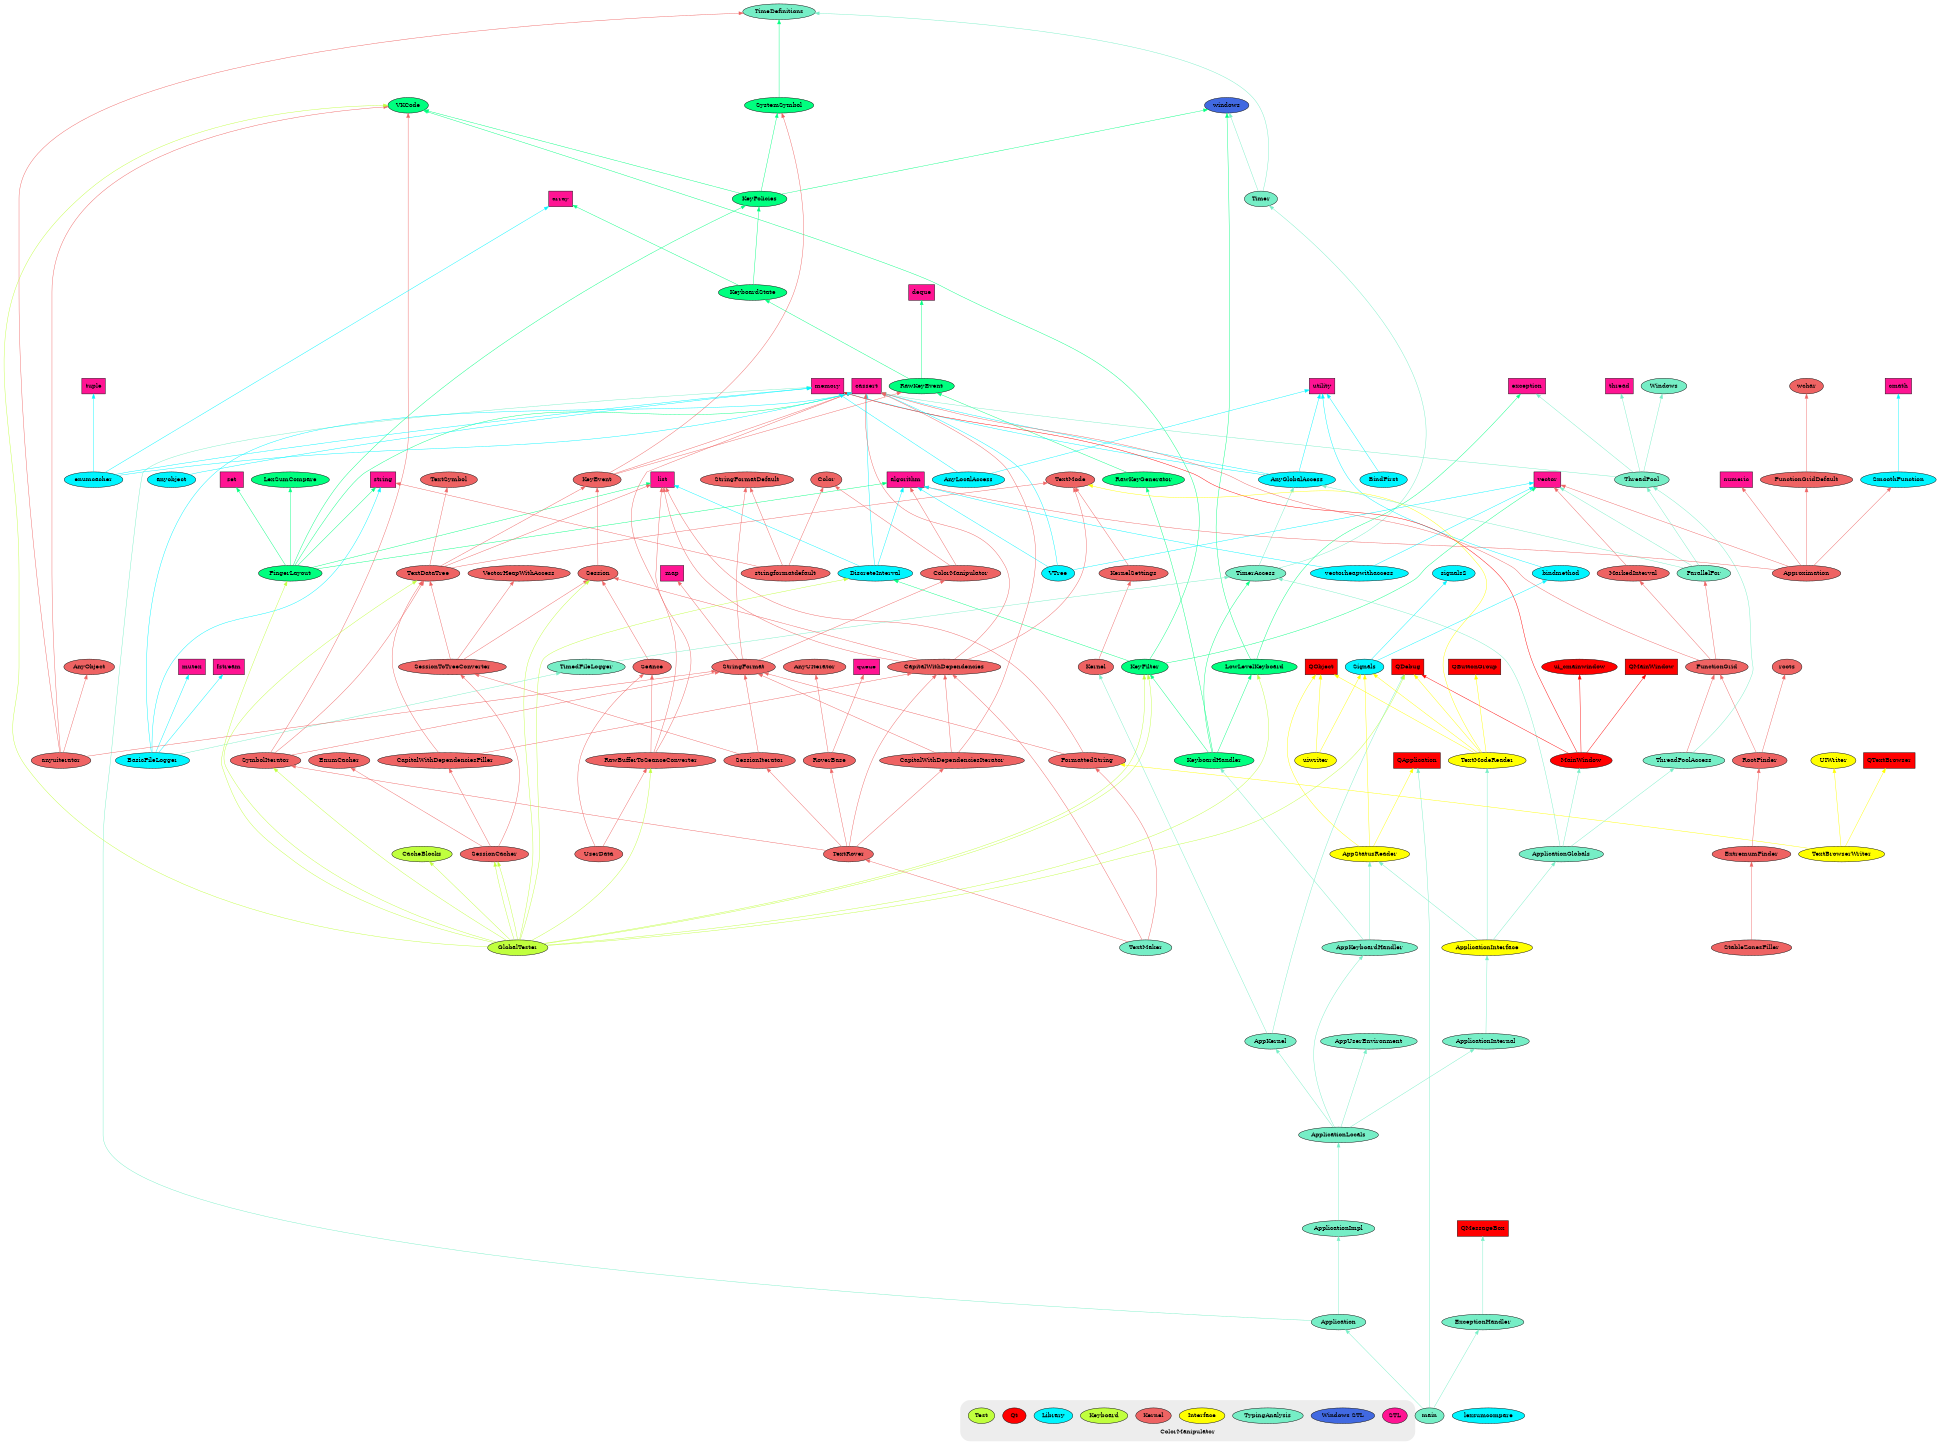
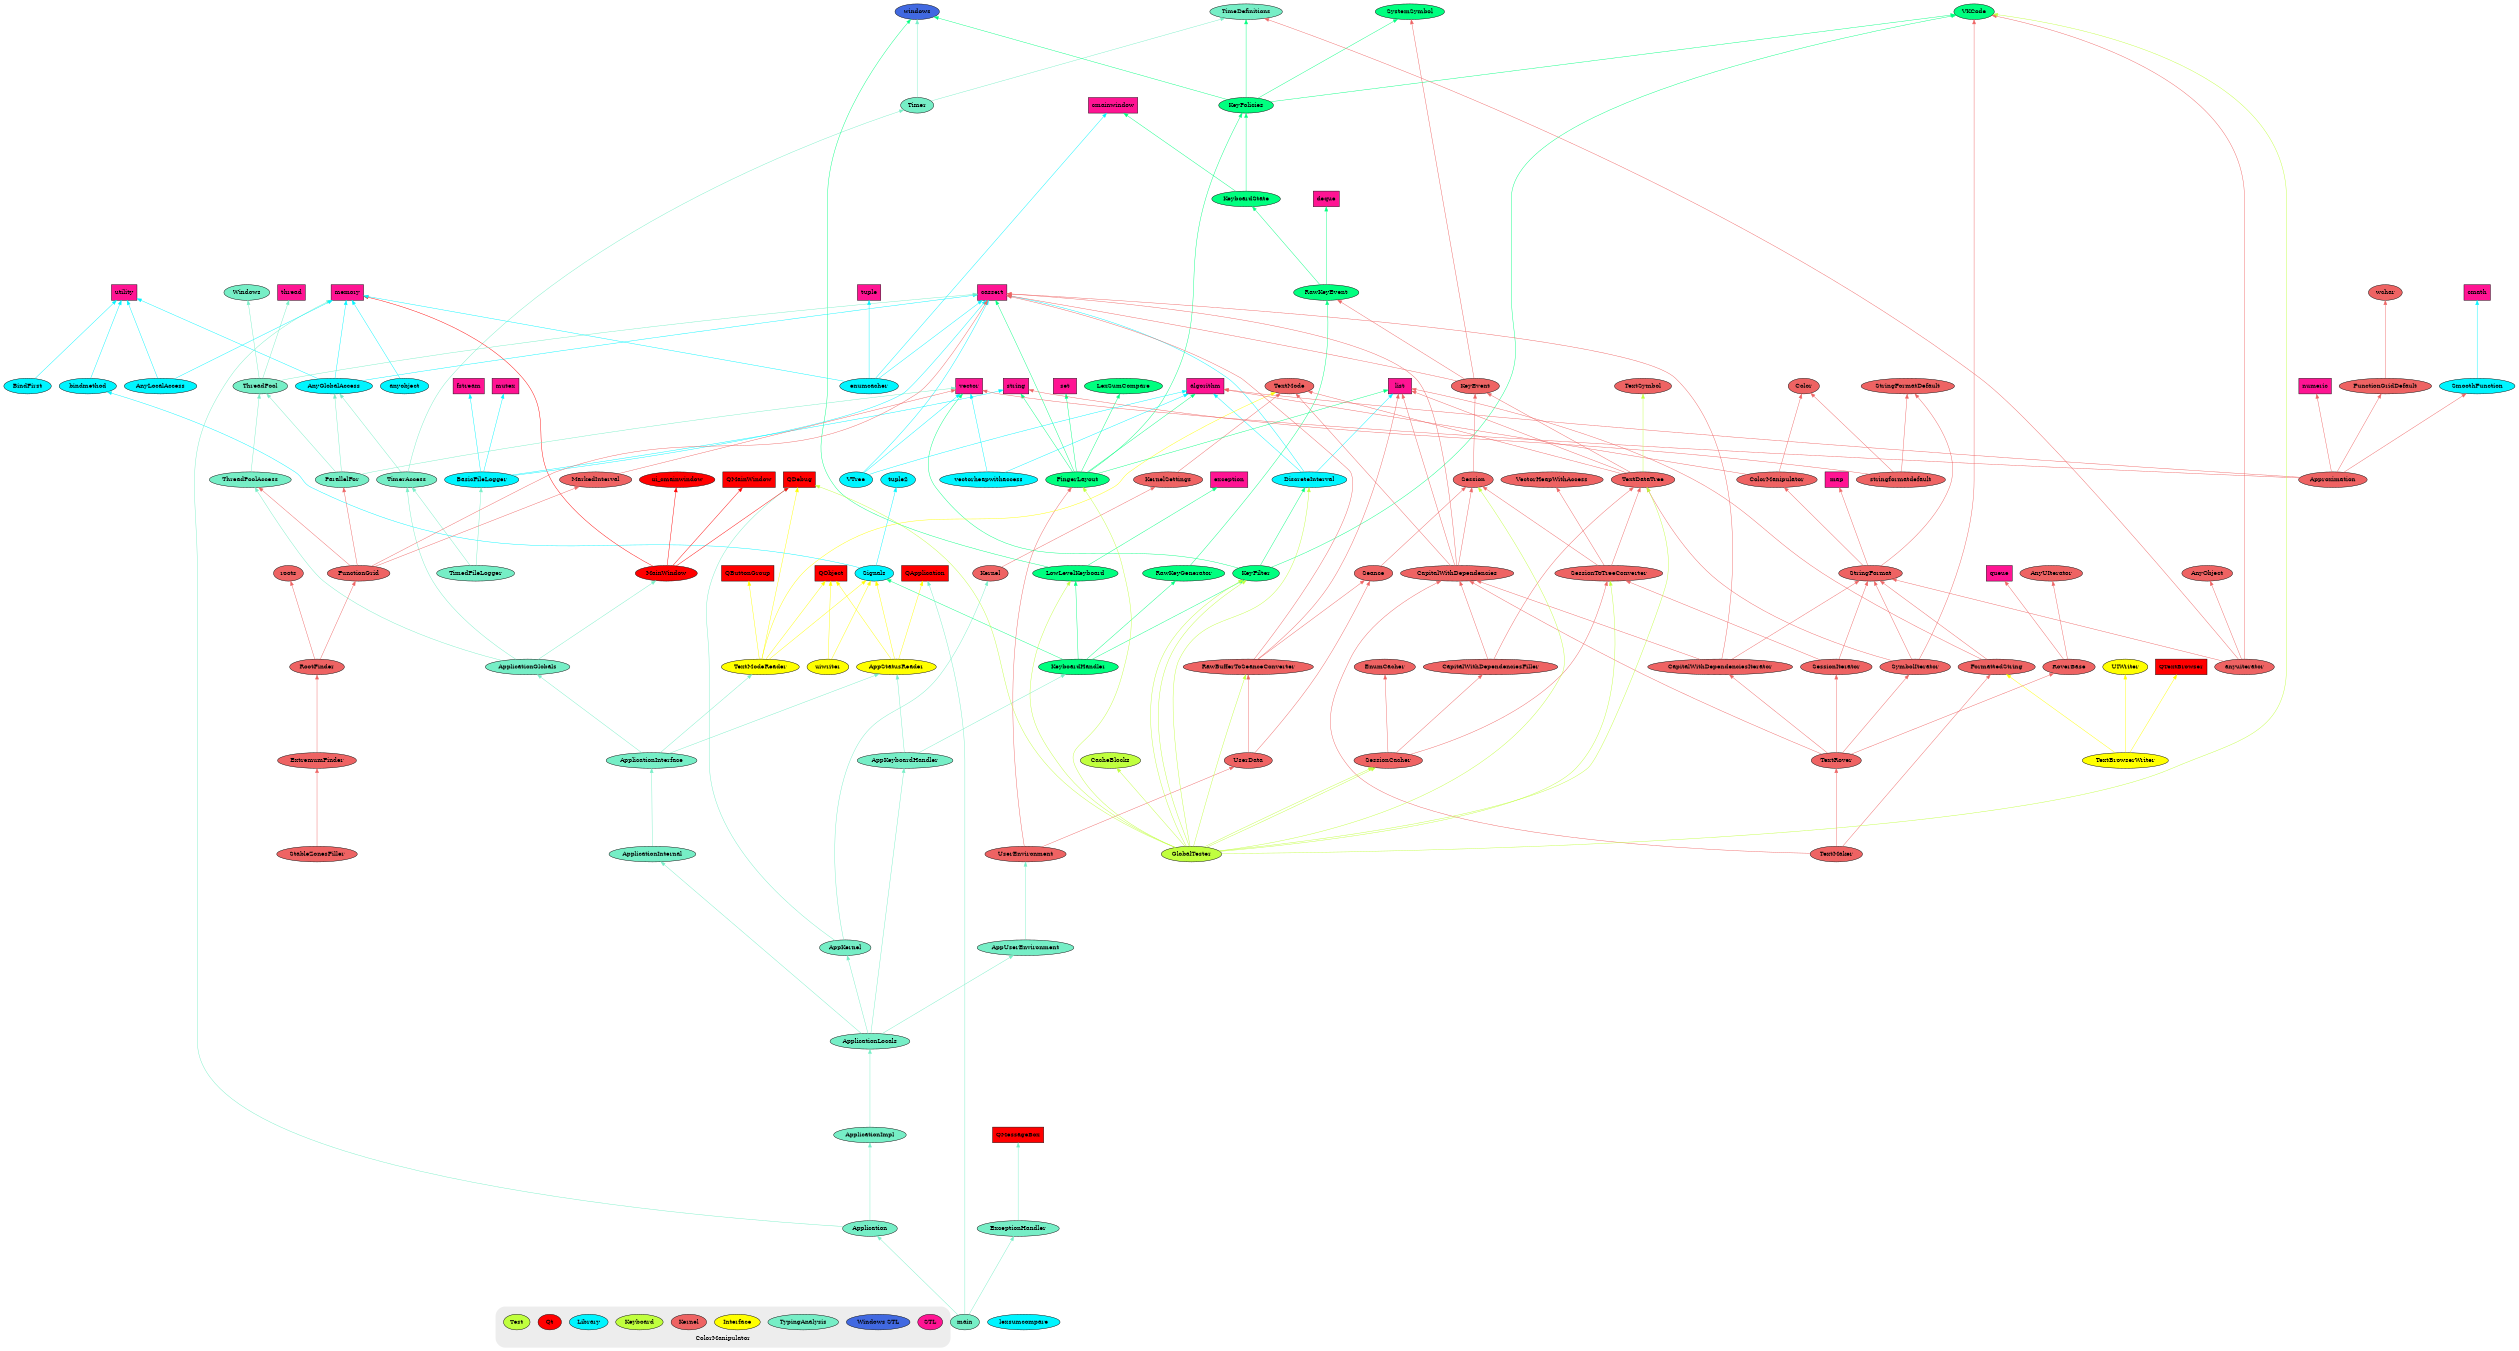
edge "SystemSymbol" -> "TimeDefinitions": now "KeyPolicies" -> "TimeDefinitions"
node "array": label "array" -> "cmainwindow"
edge "ThreadPool" -> "exception": removed
edge "TextDataTree" -> "TextSymbol": color indianred2 -> olivedrab1
node "signals2": label "signals2" -> "tuple2"
edge "KeyboardHandler" -> "TimerAccess": now "KeyboardHandler" -> "Signals"
edge "BasicFileLogger" -> "TimedFileLogger": reversed
edge "ThreadPoolAccess" -> "FunctionGrid": reversed
node "UserEnvironment": added
edge "GlobalTester" -> "SymbolIterator": now "GlobalTester" -> "SessionToTreeConverter"
node "TextMaker": fillcolor aquamarine2 -> indianred2
node "ApplicationInterface": fillcolor yellow -> aquamarine2
